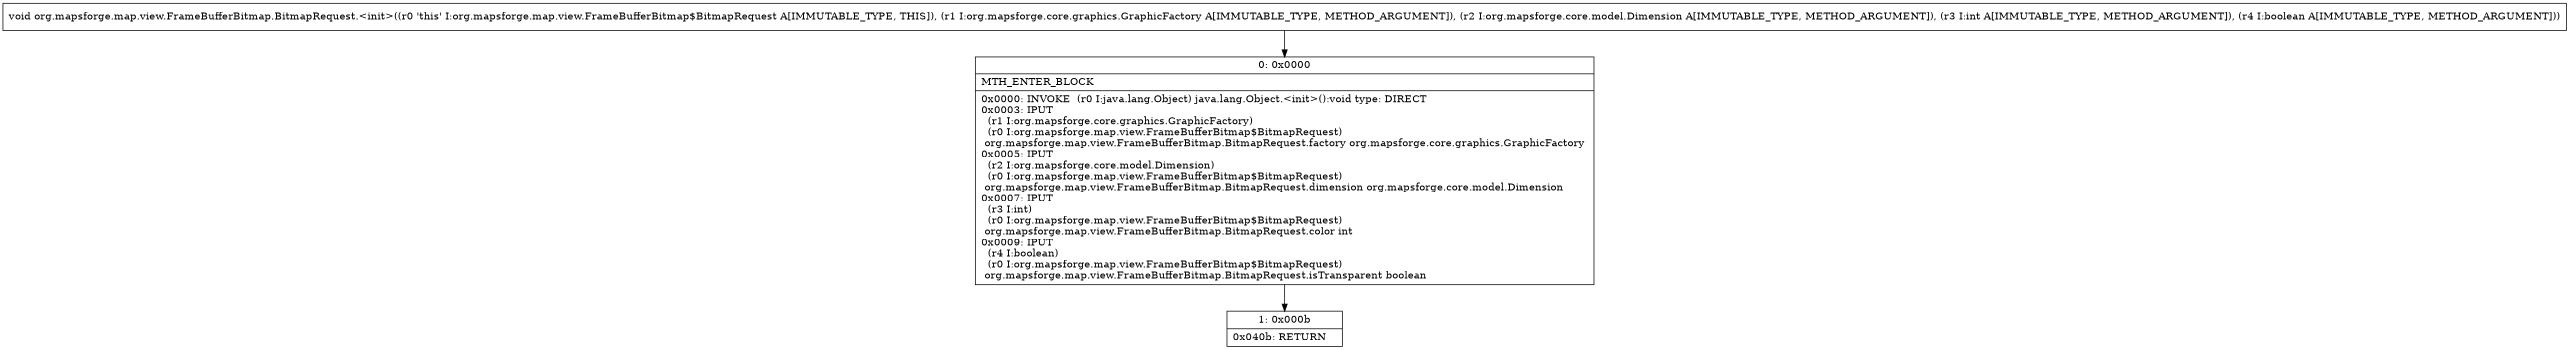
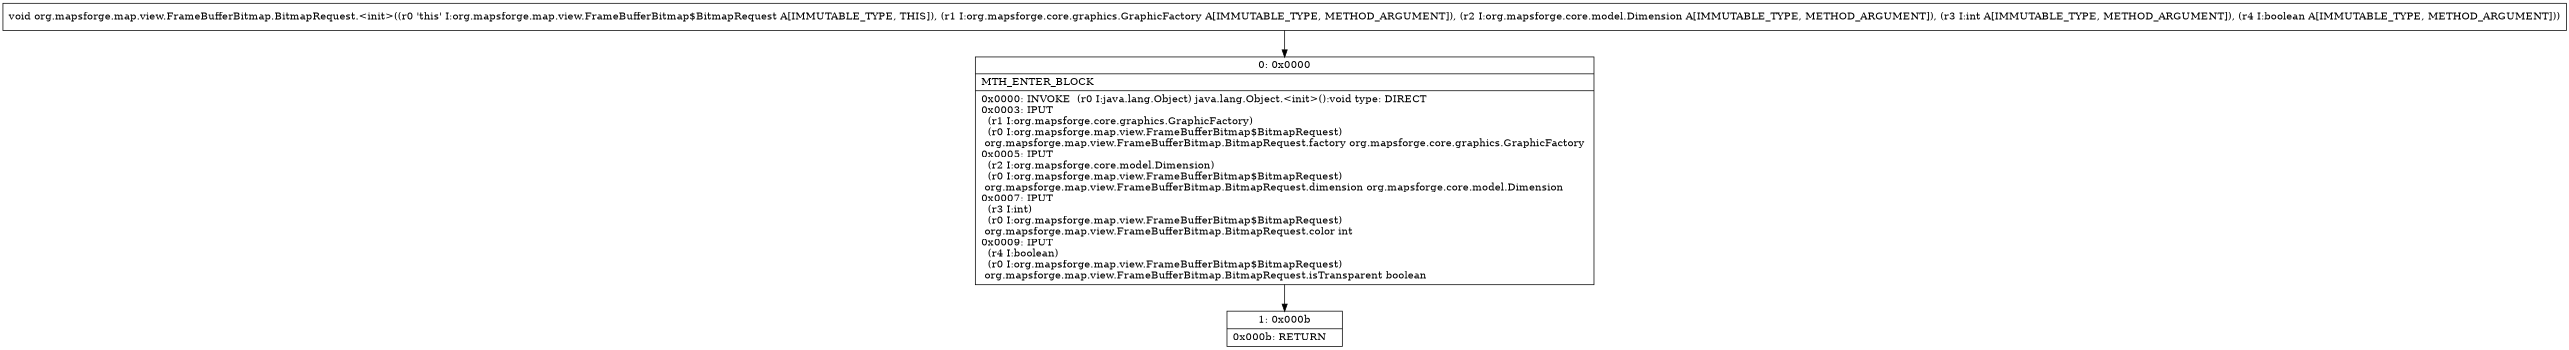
node "1: 0x000b": text "0x040b: RETURN" -> "0x000b: RETURN"
